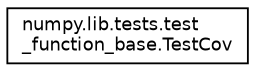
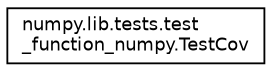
node "numpy.lib.tests.test _function_base.TestCov": label "numpy.lib.tests.test _function_base.TestCov" -> "numpy.lib.tests.test _function_numpy.TestCov"
